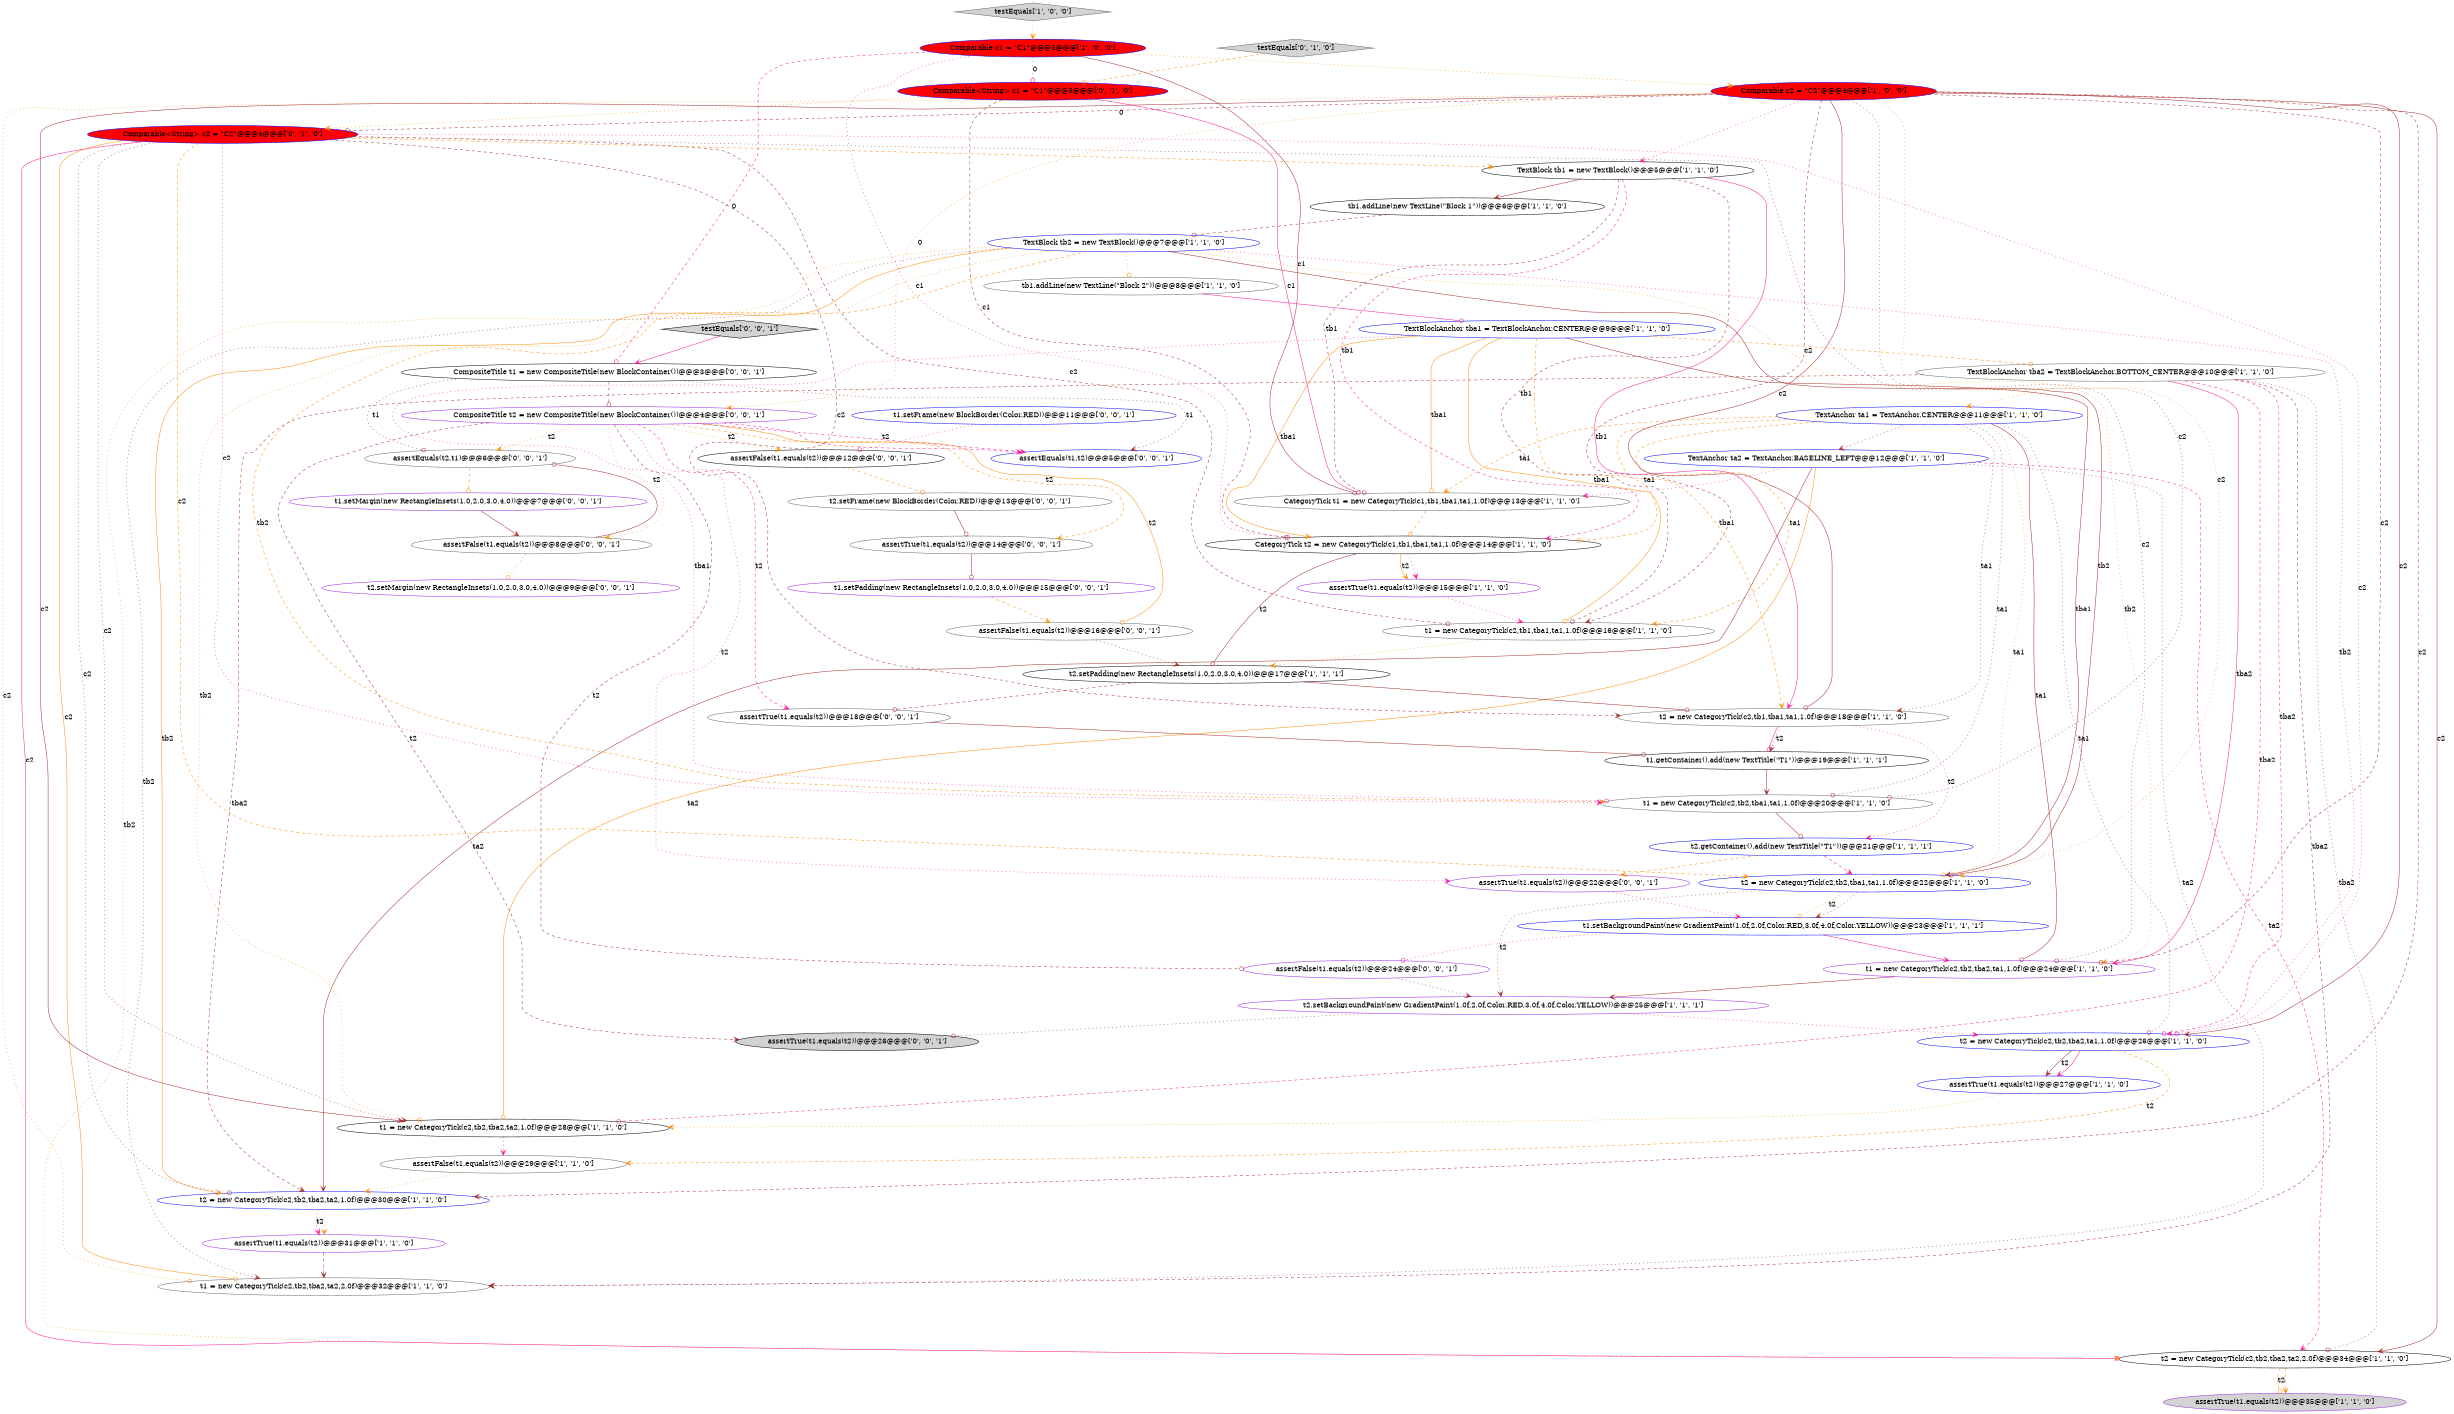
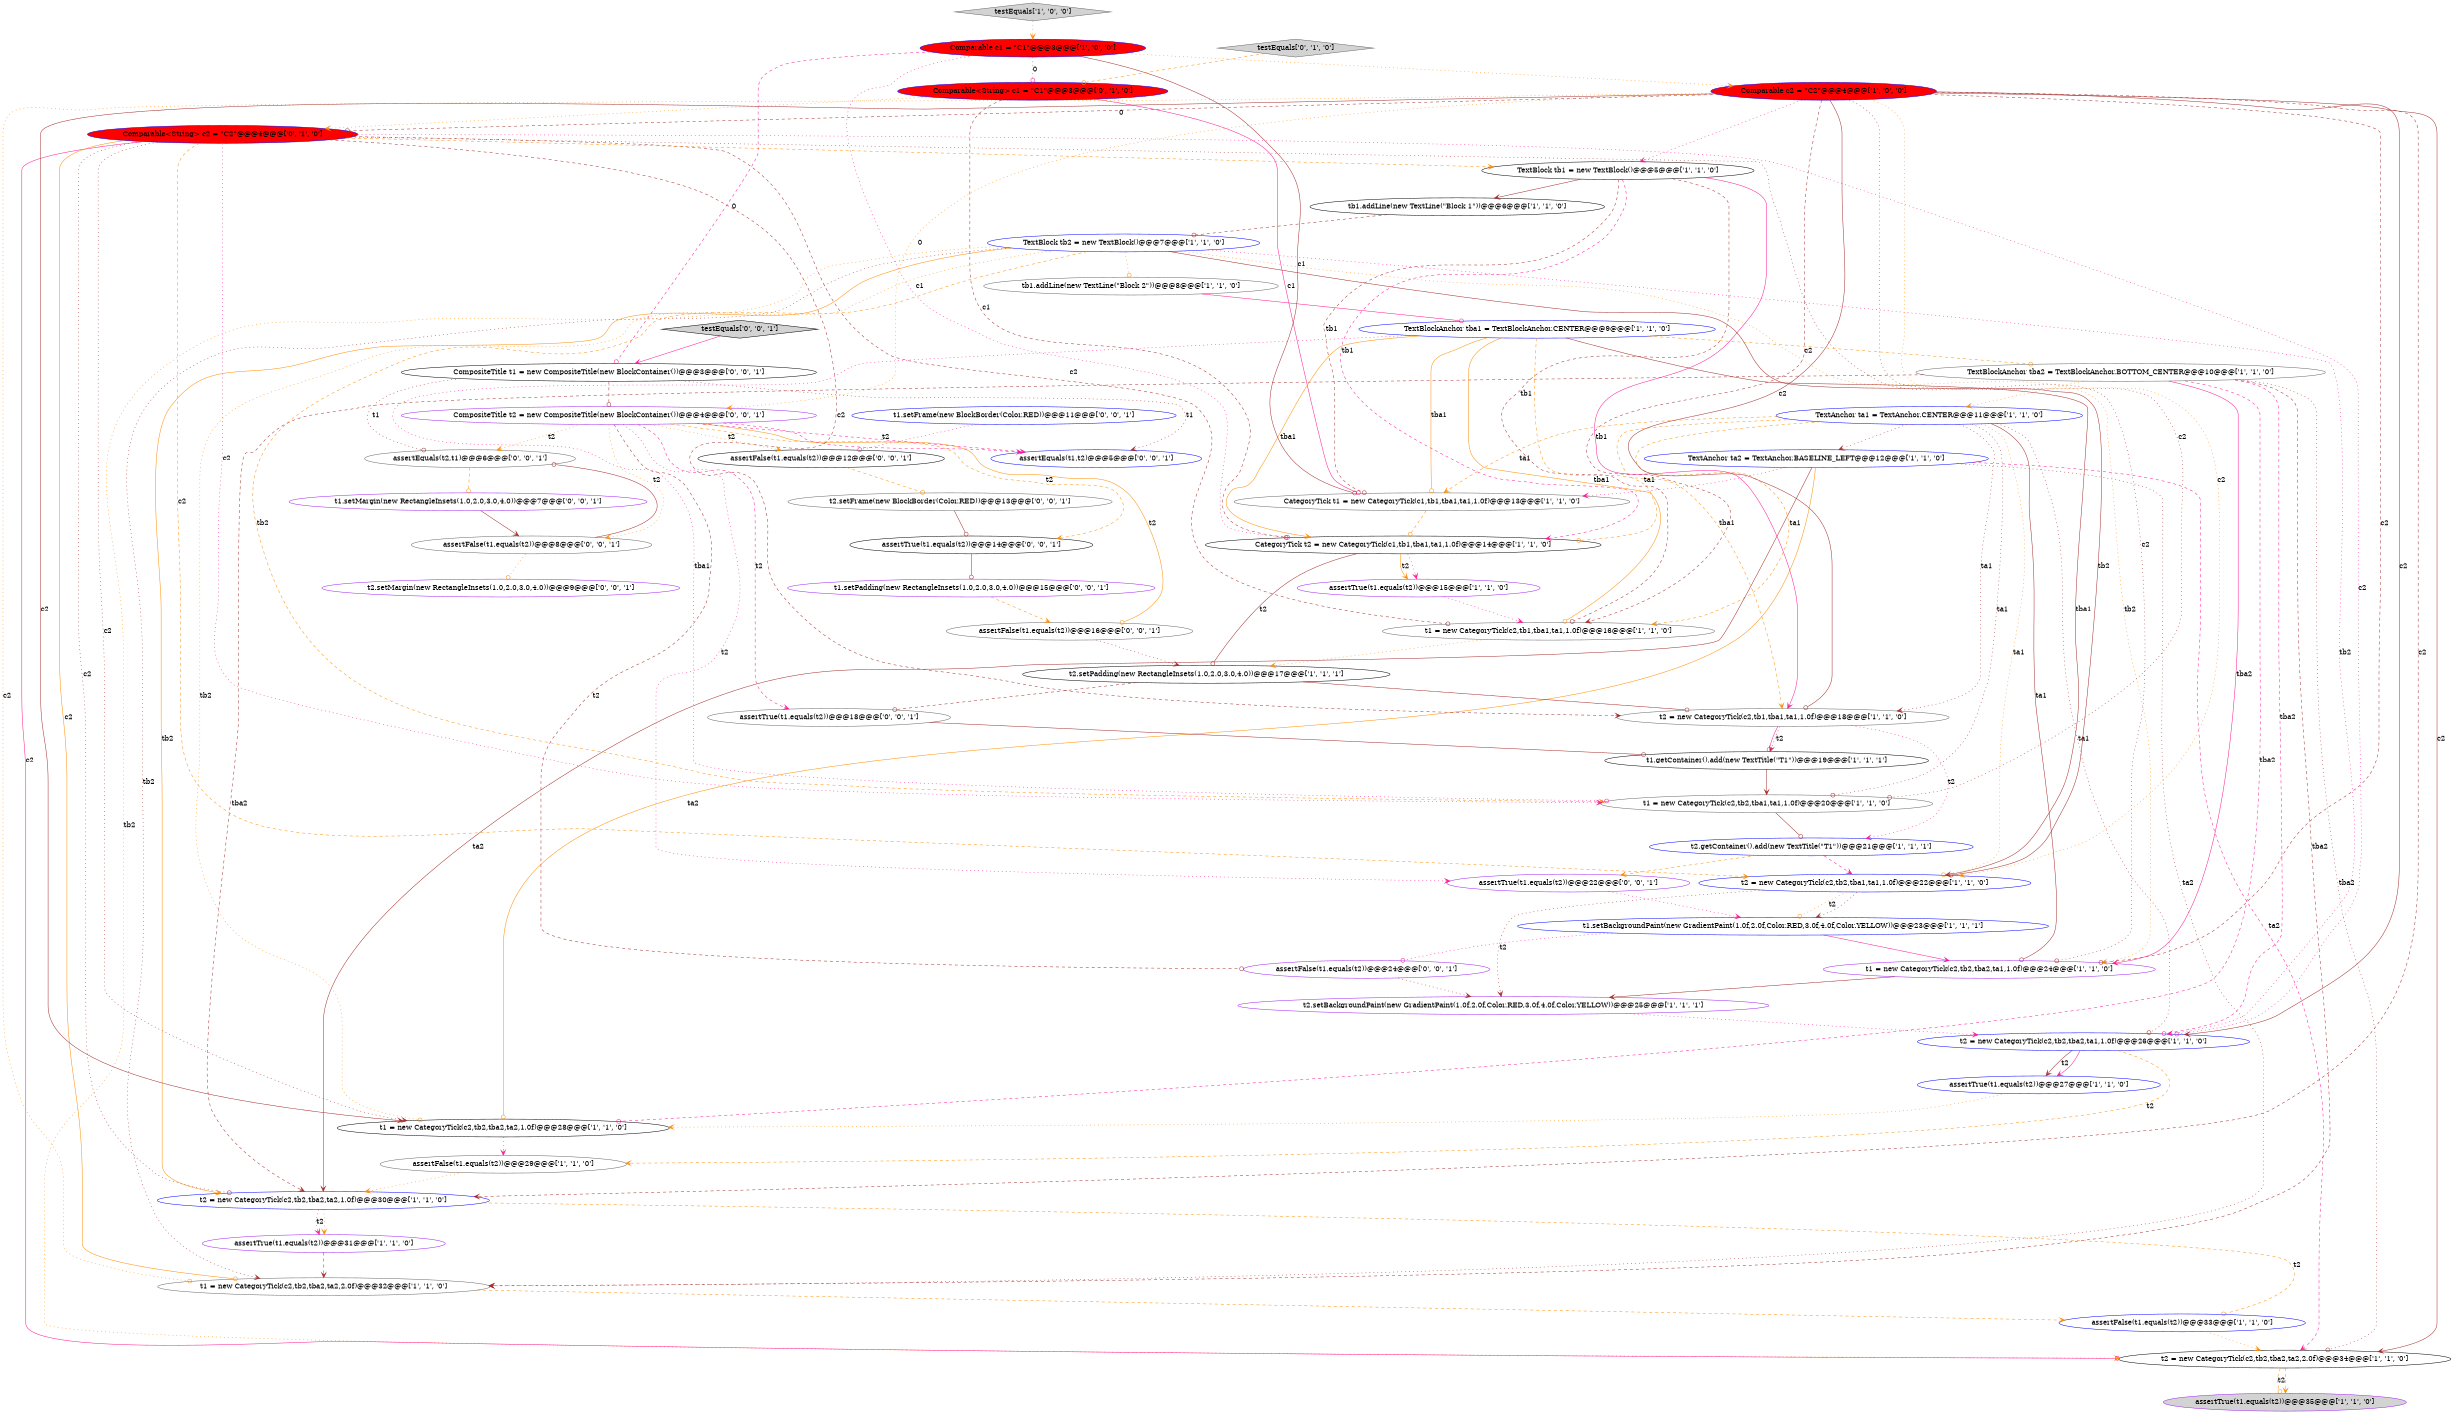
node "assertTrue(t1.equals(t2))@@@14@@@['0', '0', '1']": color gray40 -> black
node "assertTrue(t1.equals(t2))@@@26@@@['0', '0', '1']": removed
node "assertFalse(t1.equals(t2))@@@33@@@['1', '1', '0']": added
